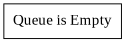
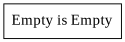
node "Queue is Empty": label "Queue is Empty" -> "Empty is Empty"
